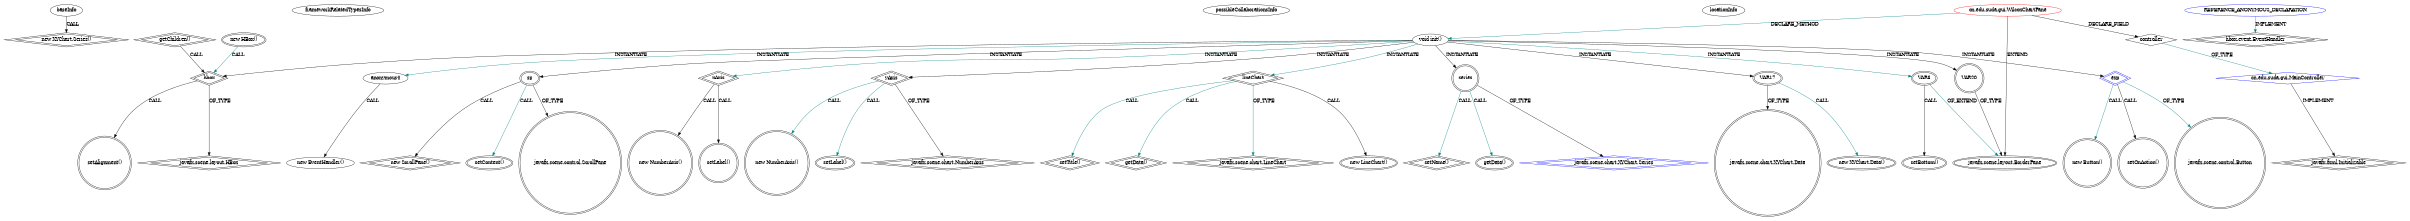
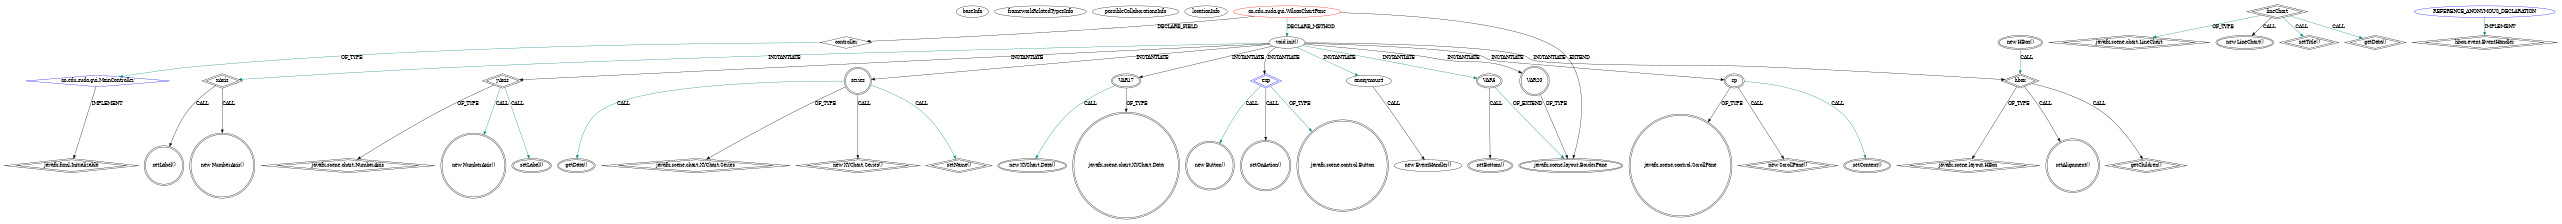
edge "baseInfo" -> "new XYChart.Series()": now "series" -> "new XYChart.Series()"
edge "getChildren()" -> "hbox": reversed
edge "void init()" -> "lineChart": removed, label "INSTANTIATE"
node "javafx.scene.chart.XYChart.Series": color blue -> black
